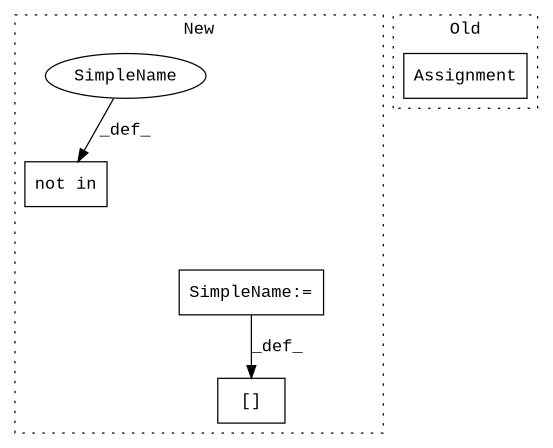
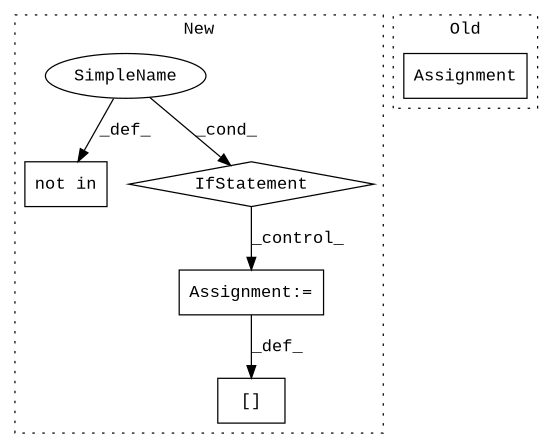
node "IfStatement": added
node "SimpleName:=": label "SimpleName:=" -> "Assignment:="
